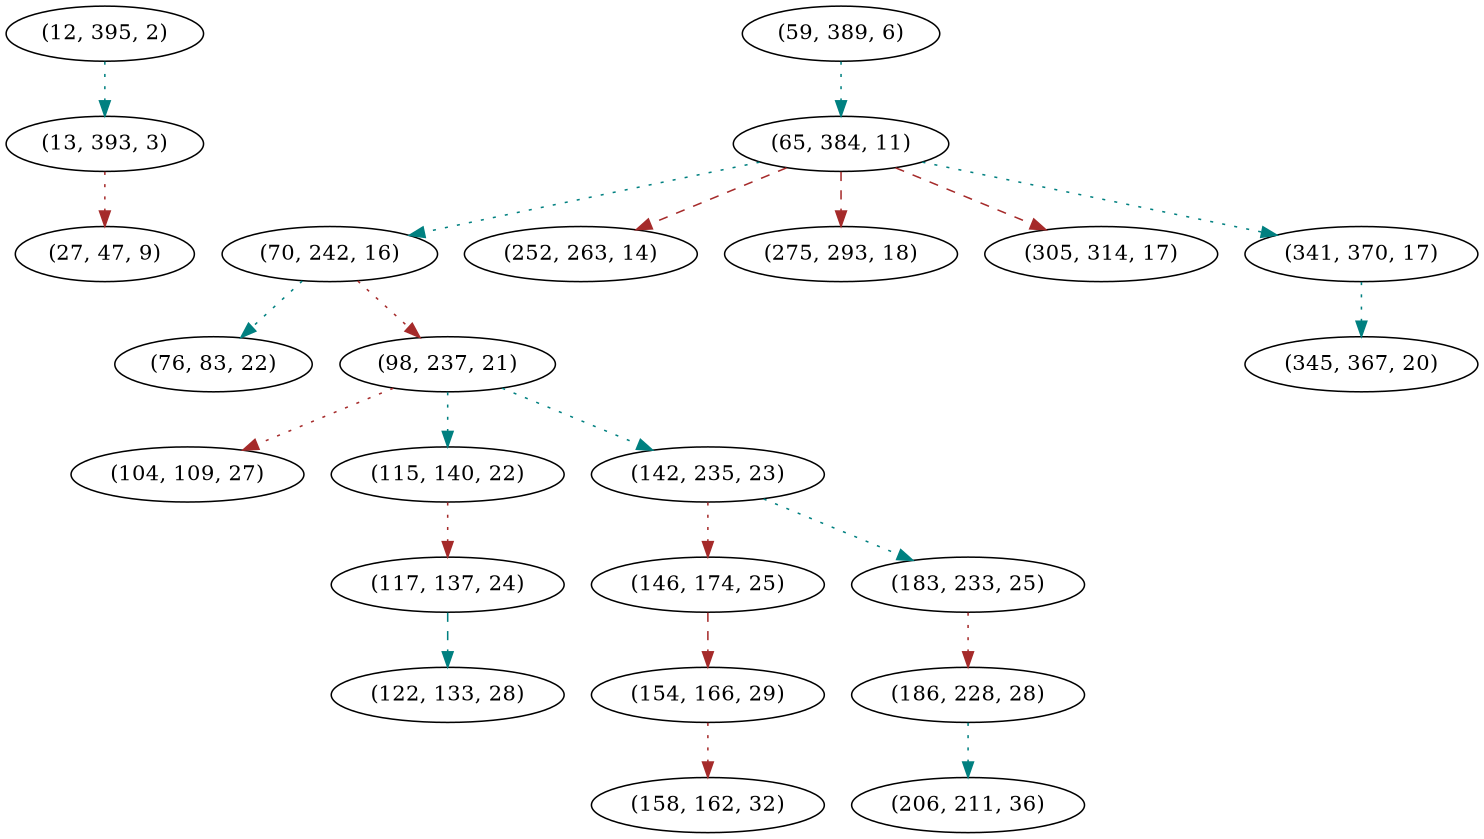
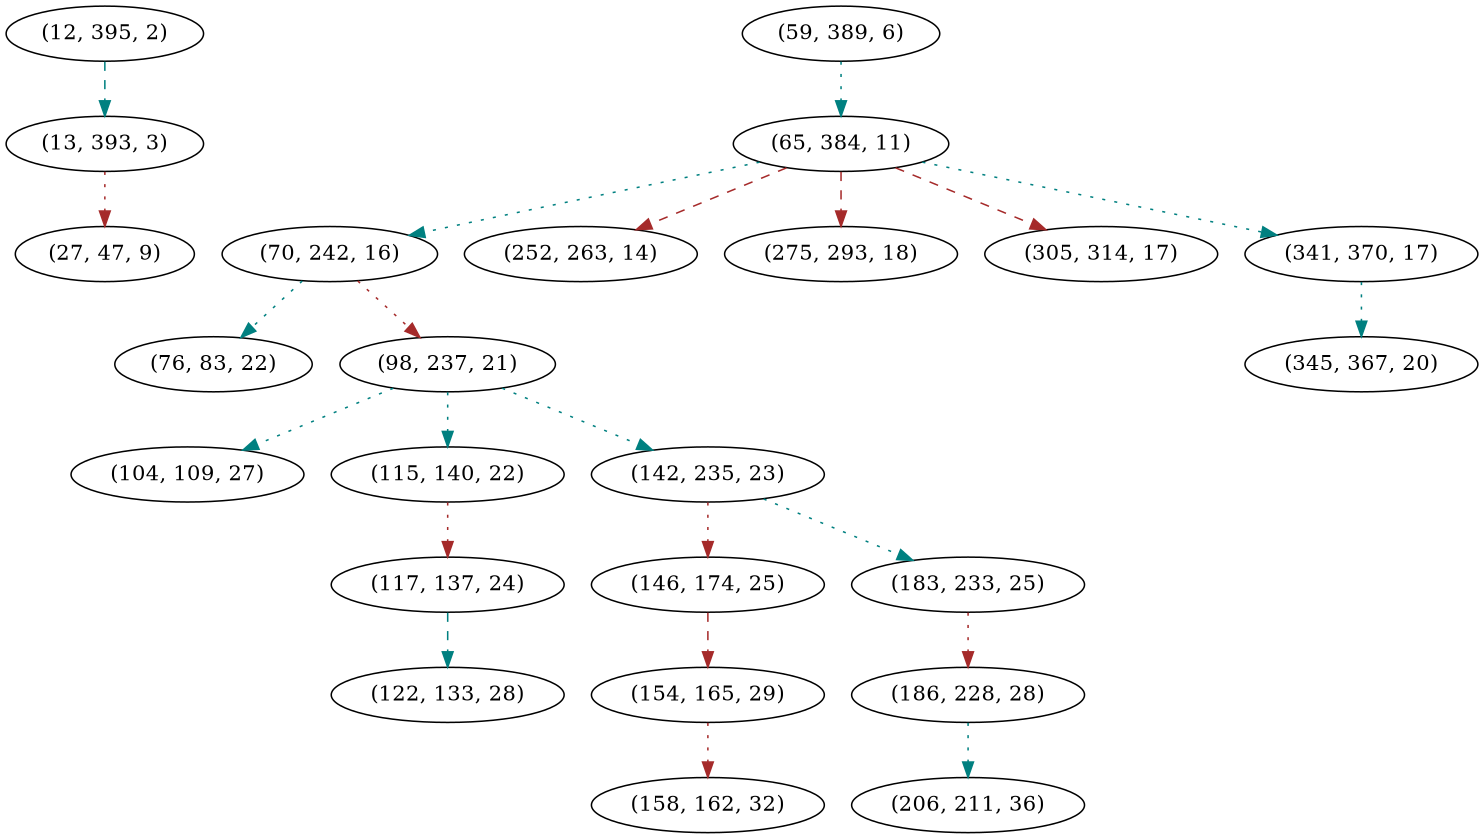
edge "(12, 395, 2)" -> "(13, 393, 3)": style dotted -> dashed
edge "(98, 237, 21)" -> "(104, 109, 27)": color brown -> teal
node "(154, 166, 29)": label "(154, 166, 29)" -> "(154, 165, 29)"
